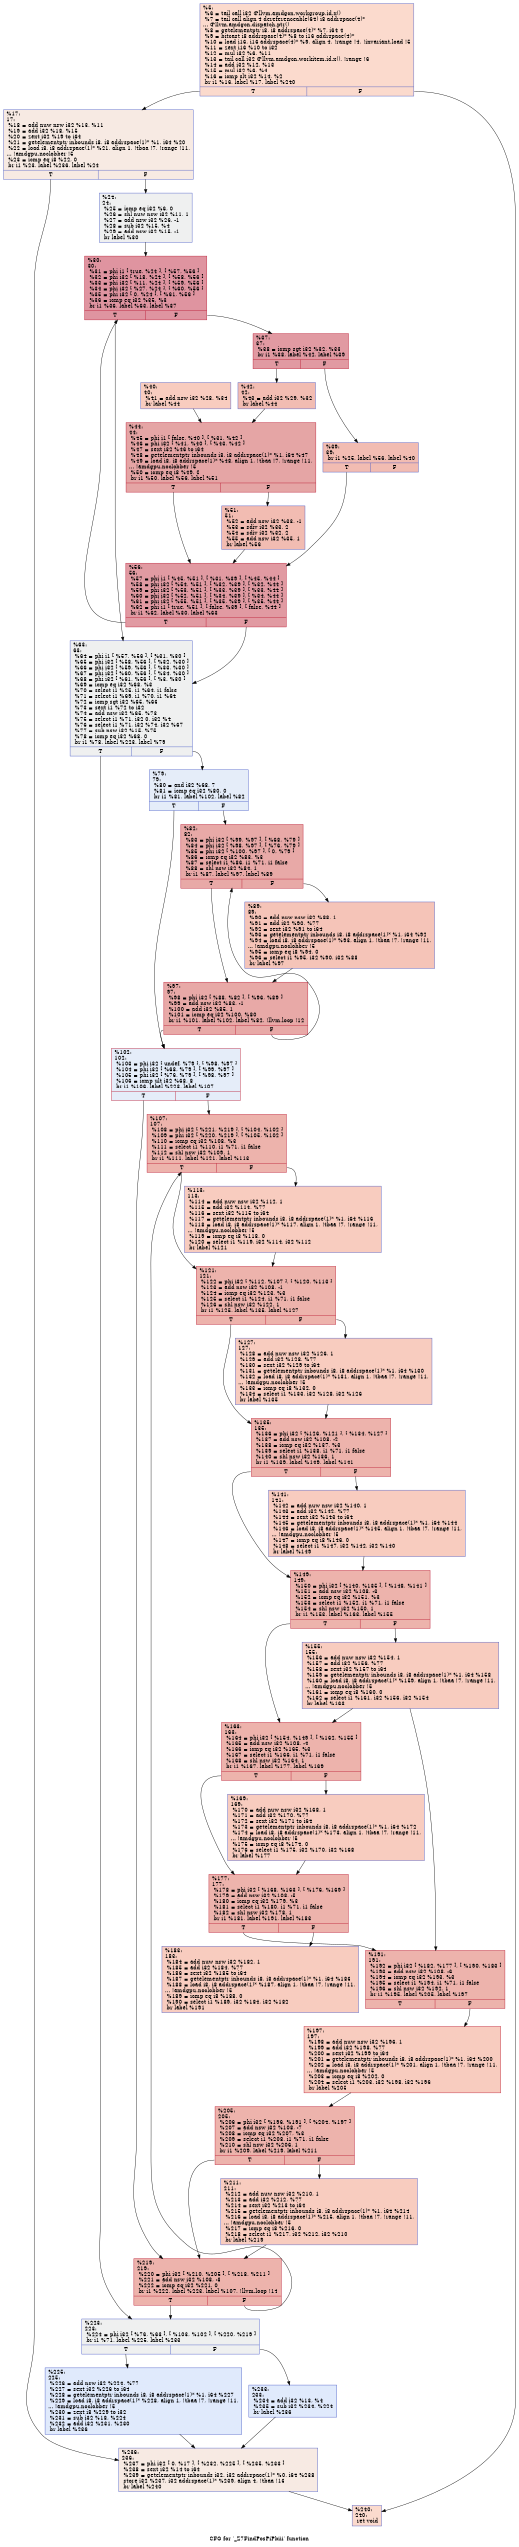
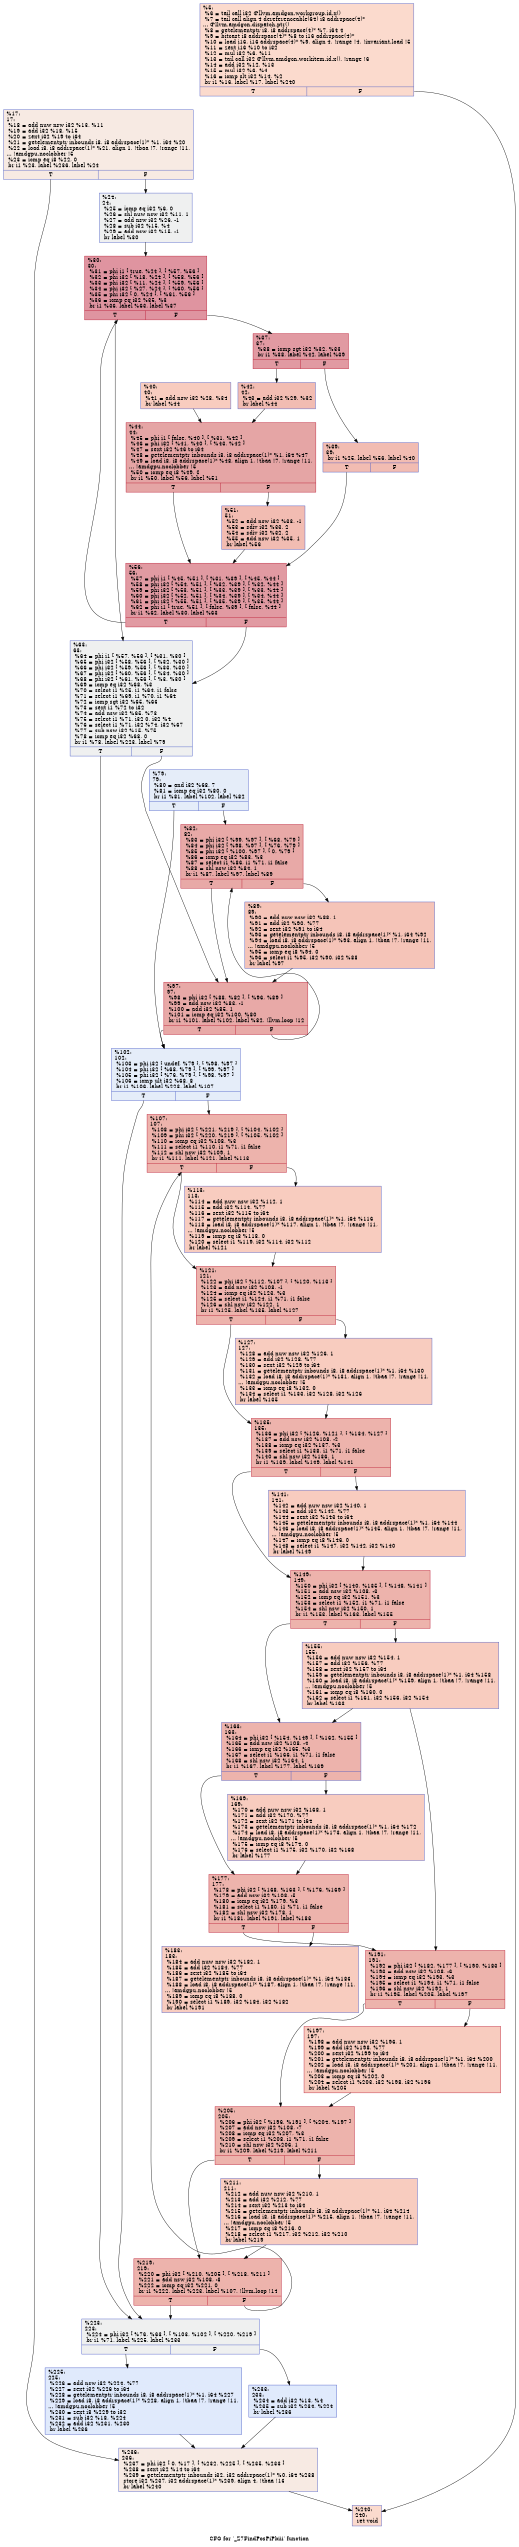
edge "%5:" -> "%17:": removed
edge "%63:" -> "%79:": now "%63:" -> "%97:"
node "%102:": color #b70d28ff -> #3d50c3ff
edge "%102:" -> "%219:": now "%102:" -> "%223:"
node "%163:": color #b70d28ff -> #3d50c3ff
edge "%191:" -> "%205:": added
